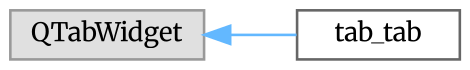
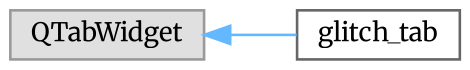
node "tab_tab": label "tab_tab" -> "glitch_tab"
